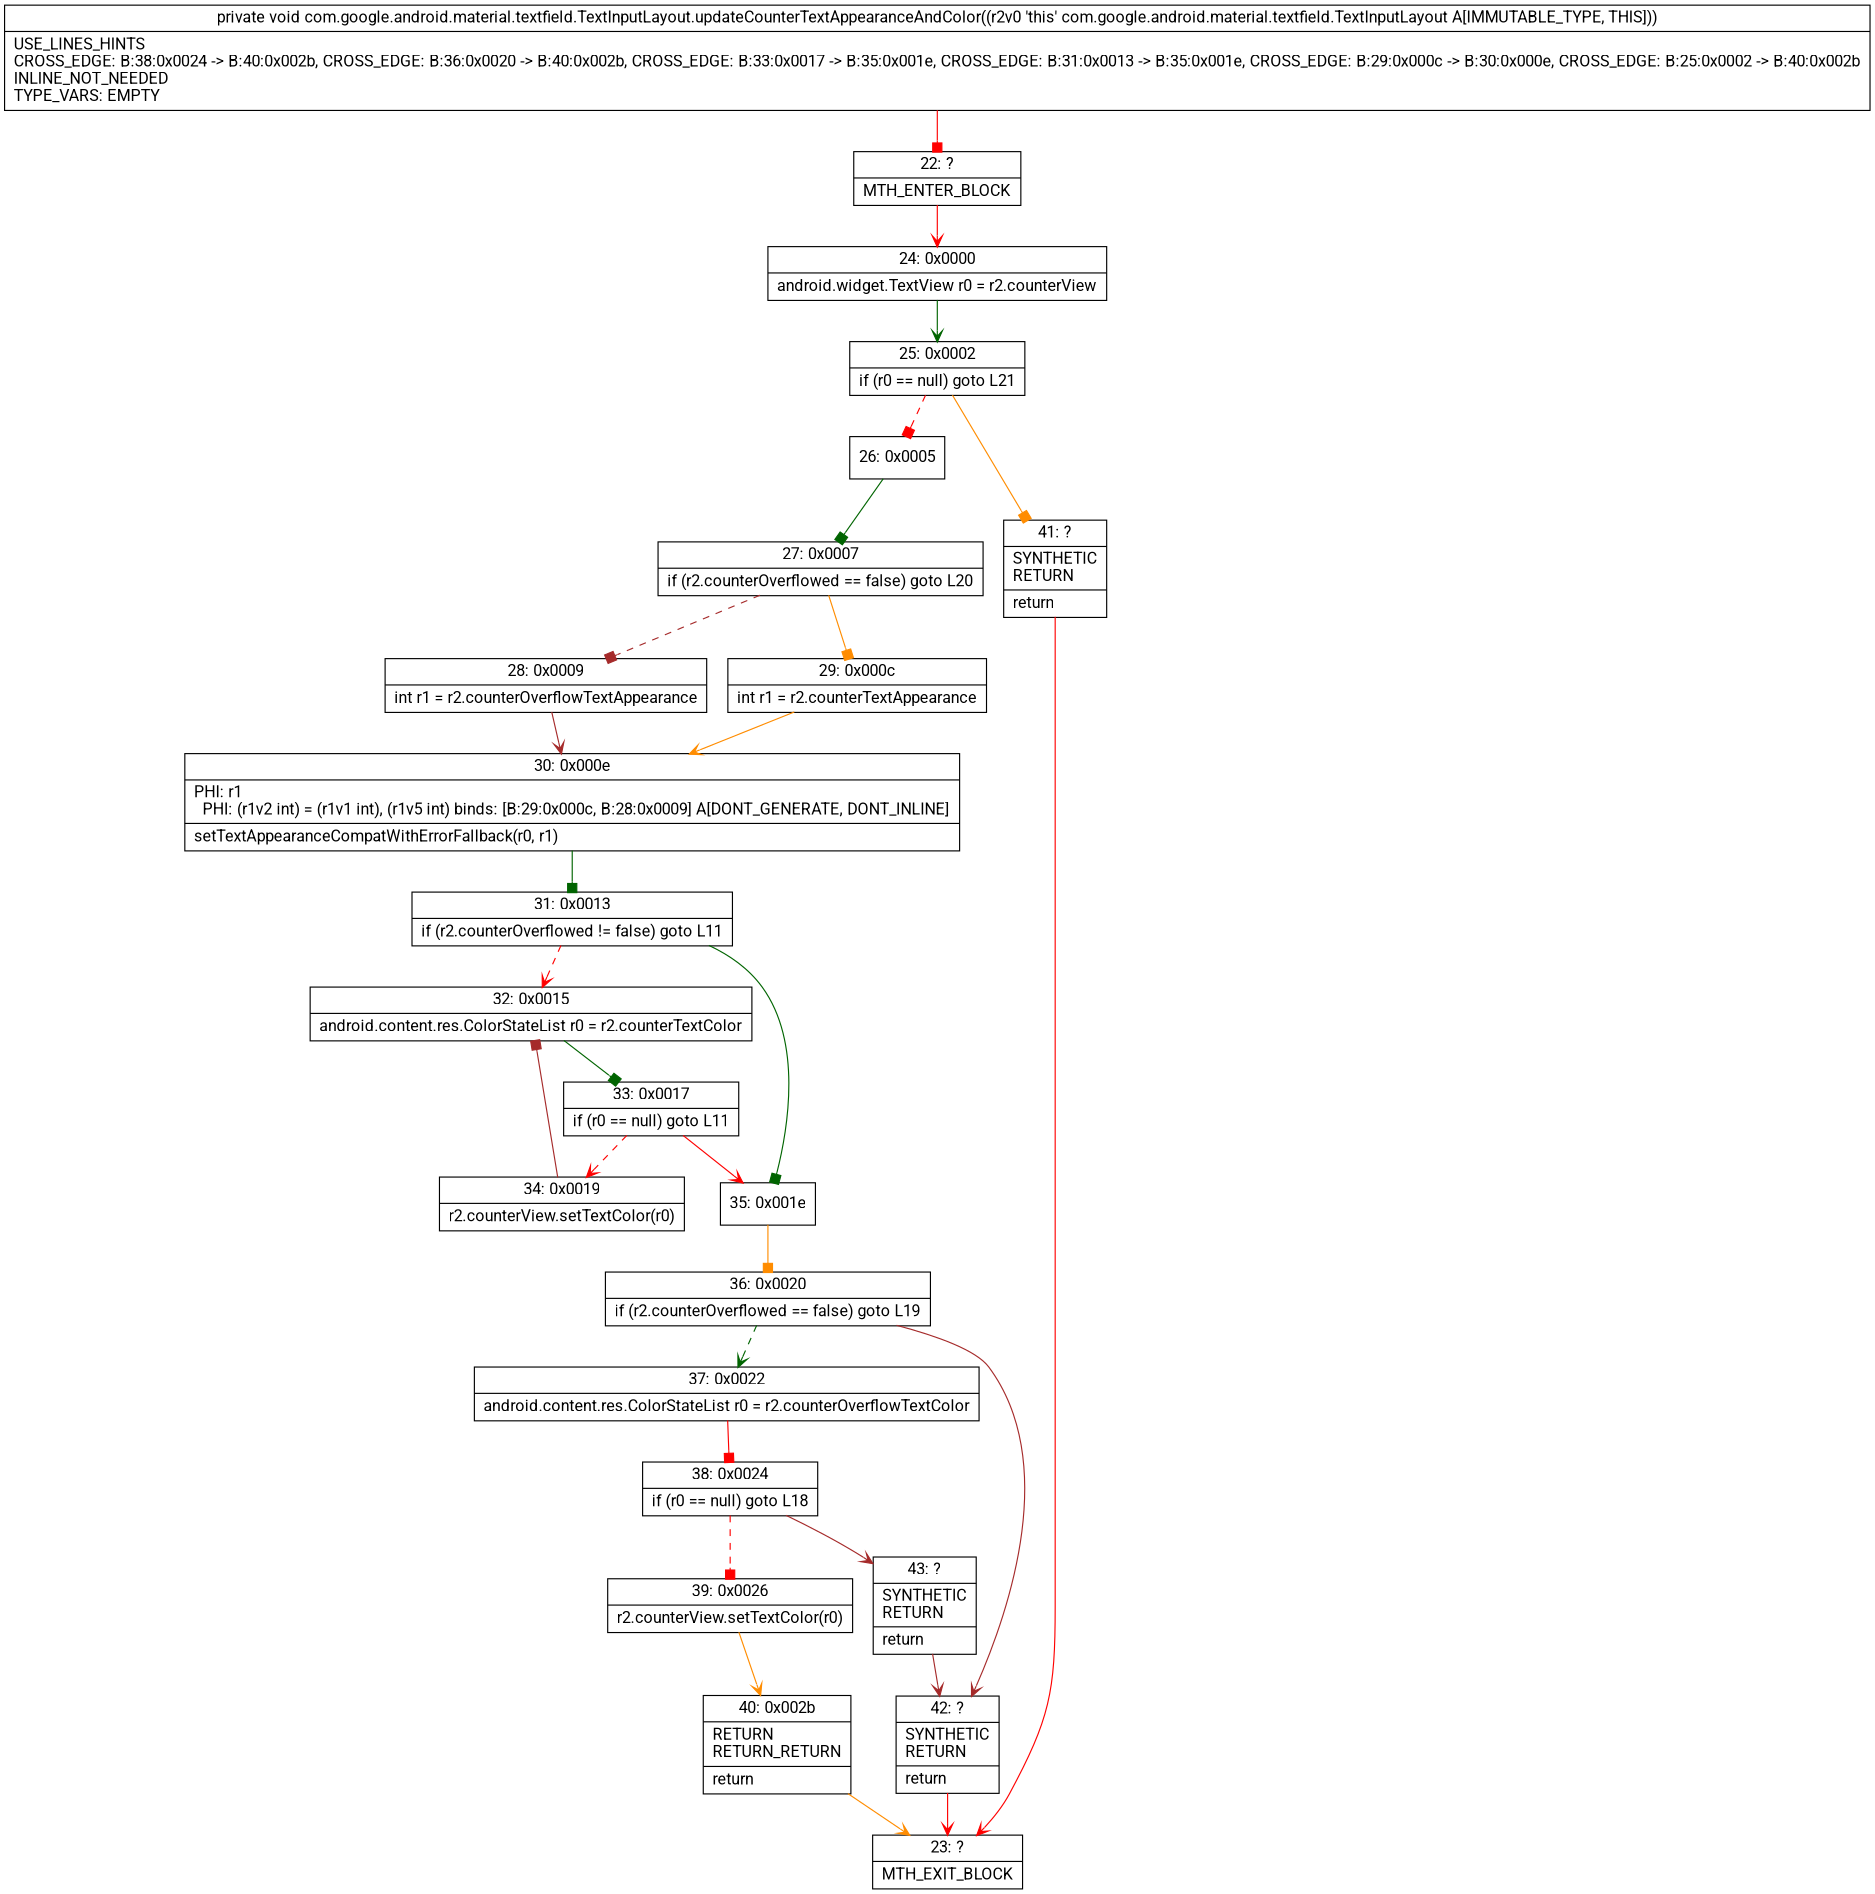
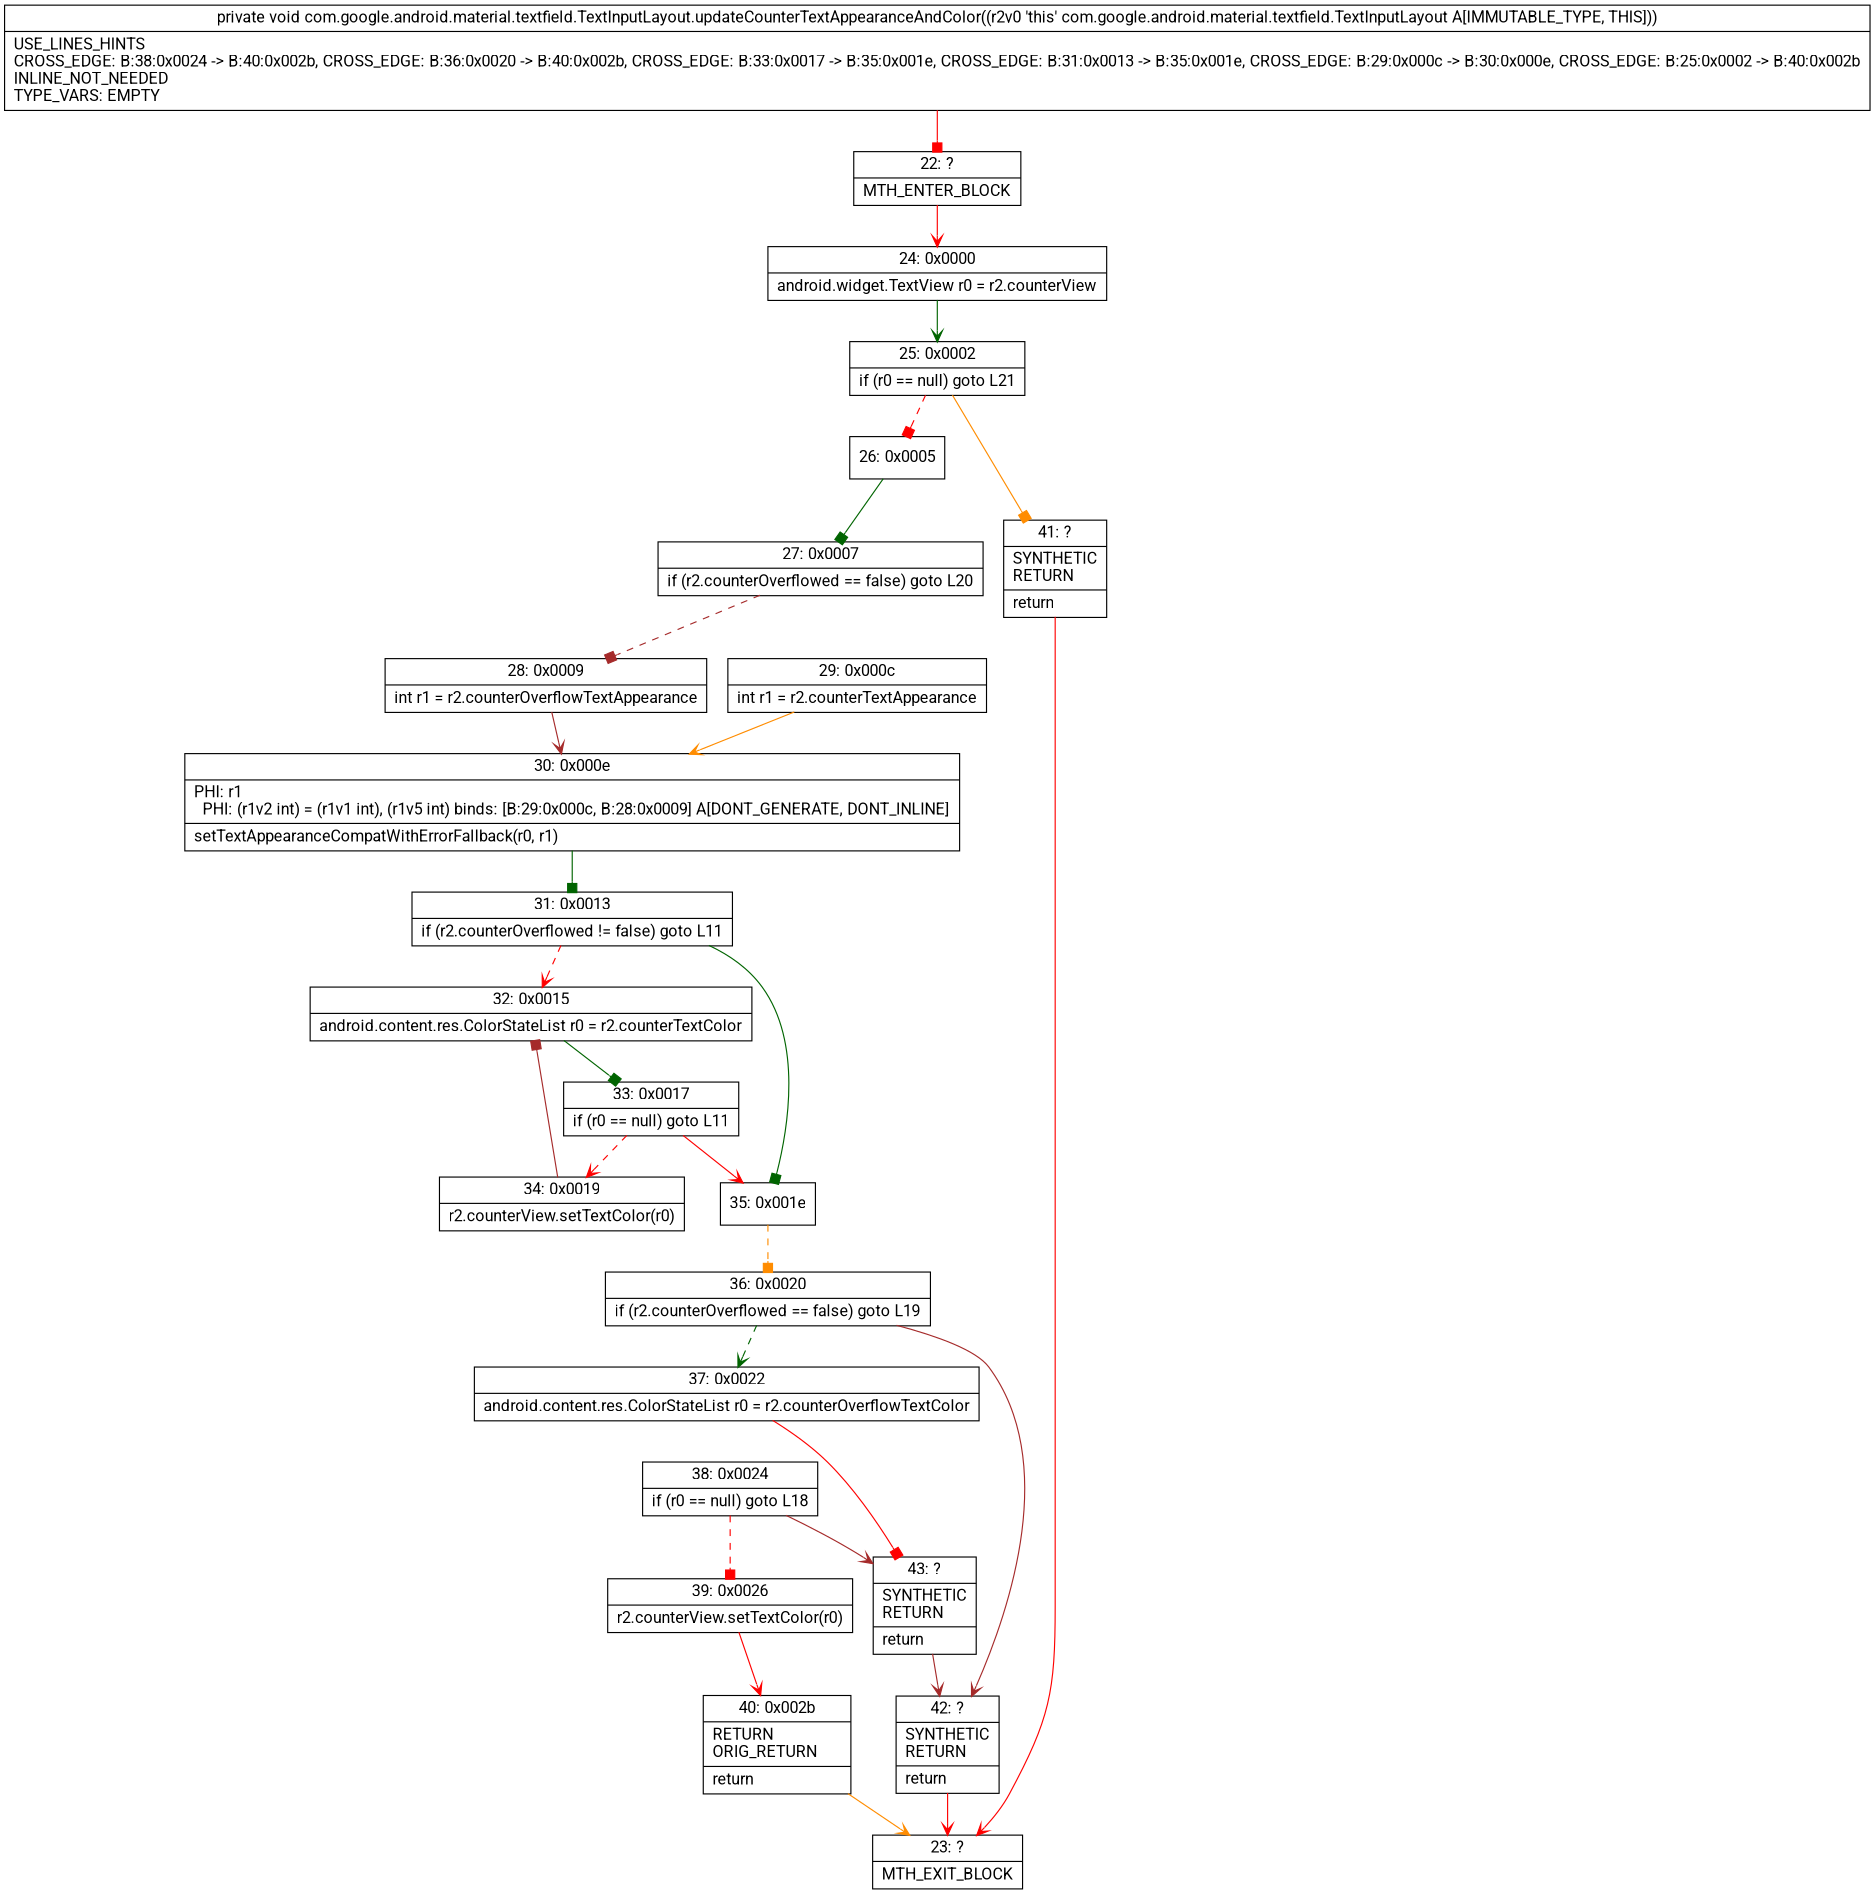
edge "27: 0x0007" -> "29: 0x000c": removed
edge "35: 0x001e" -> "36: 0x0020": style solid -> dashed
edge "37: 0x0022" -> "38: 0x0024": now "37: 0x0022" -> "43: ?"
edge "39: 0x0026" -> "40: 0x002b": color darkorange -> red
node "40: 0x002b": text "RETURN_RETURN" -> "ORIG_RETURN"
